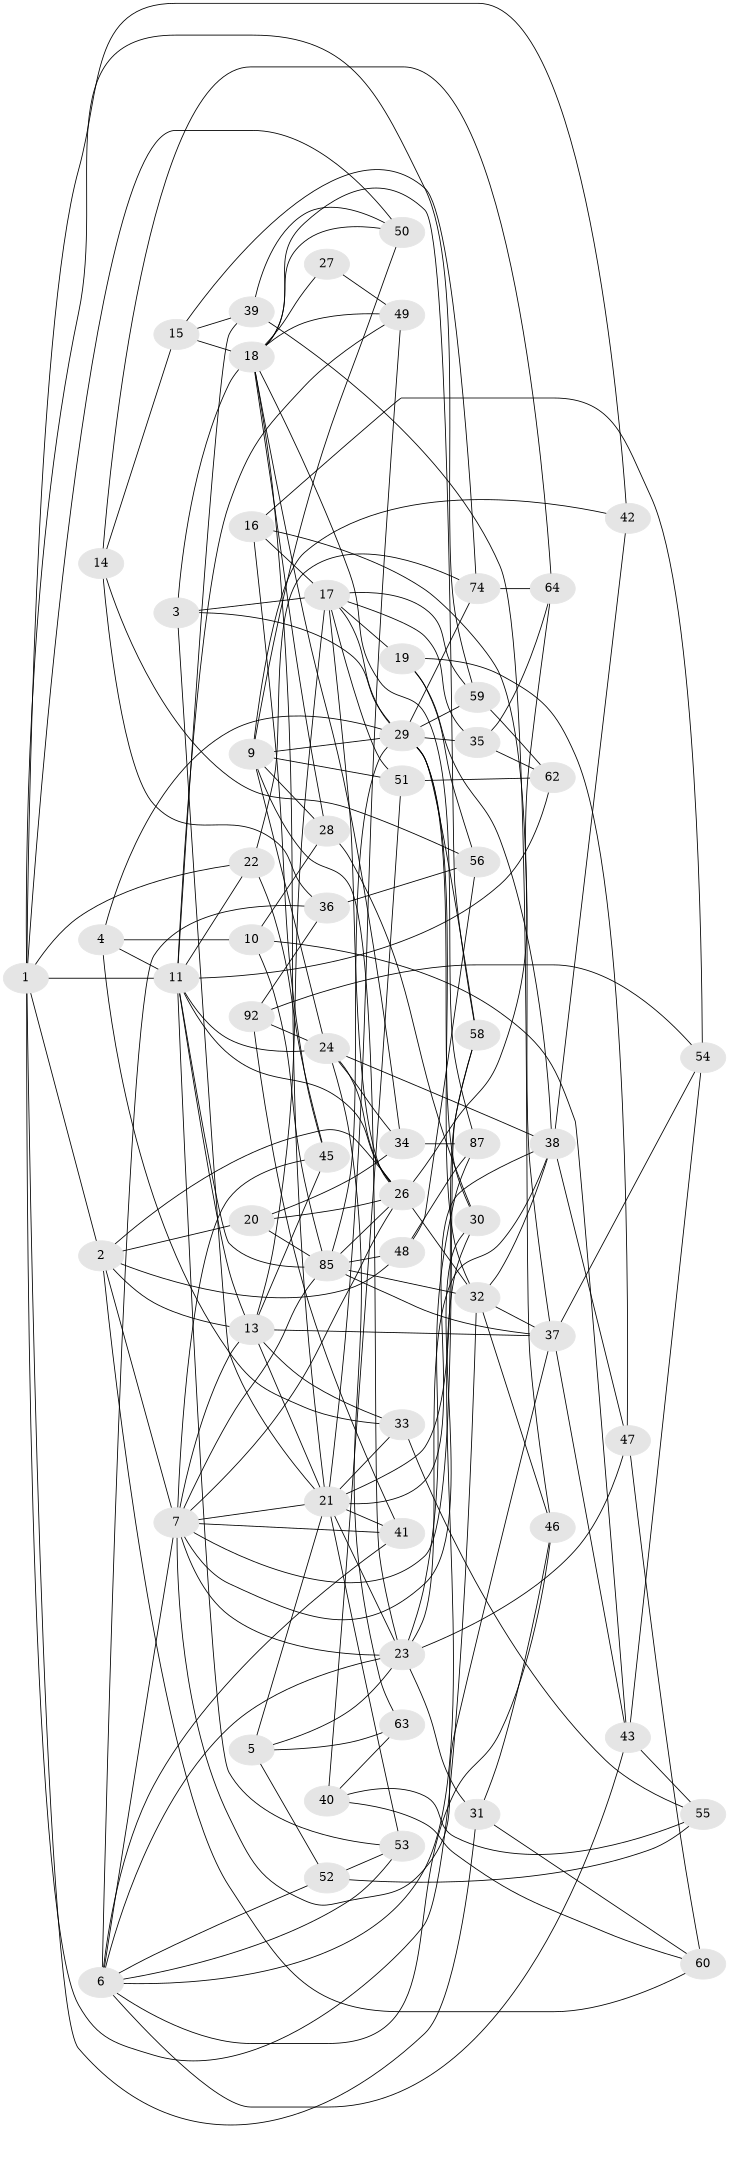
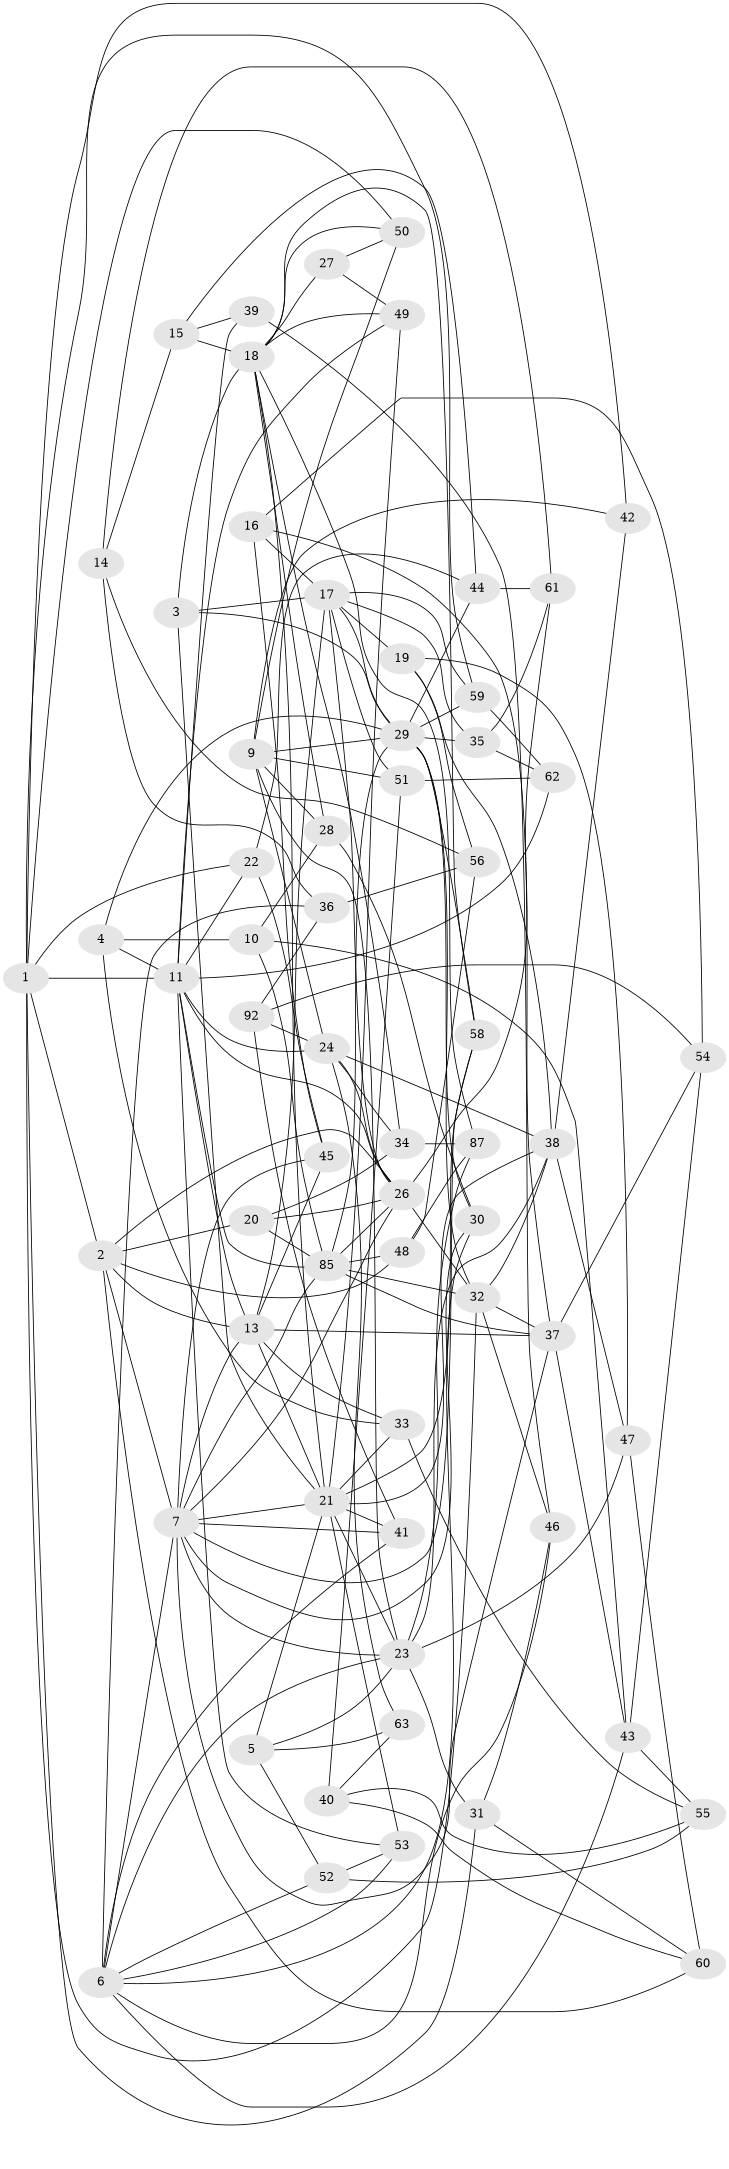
edge "50" -- "39": now "50" -- "27"
node "74": label "74" -> "44"
node "64": label "64" -> "61"
